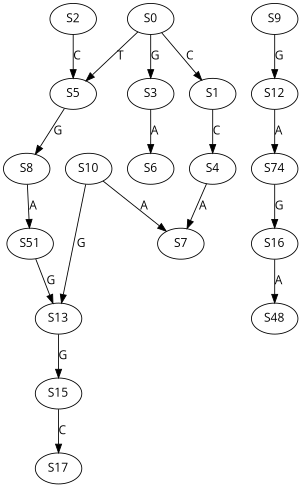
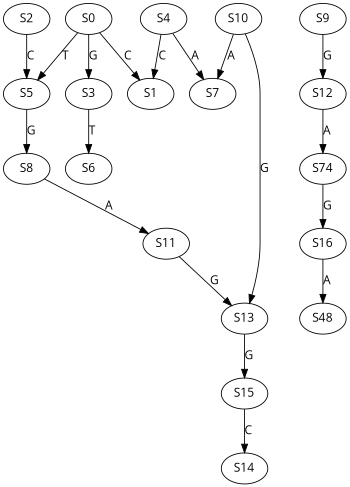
edge "S1" -> "S4": reversed
edge "S3" -> "S6": label "A" -> "T"
node "S51": label "S51" -> "S11"
node "S17": label "S17" -> "S14"
